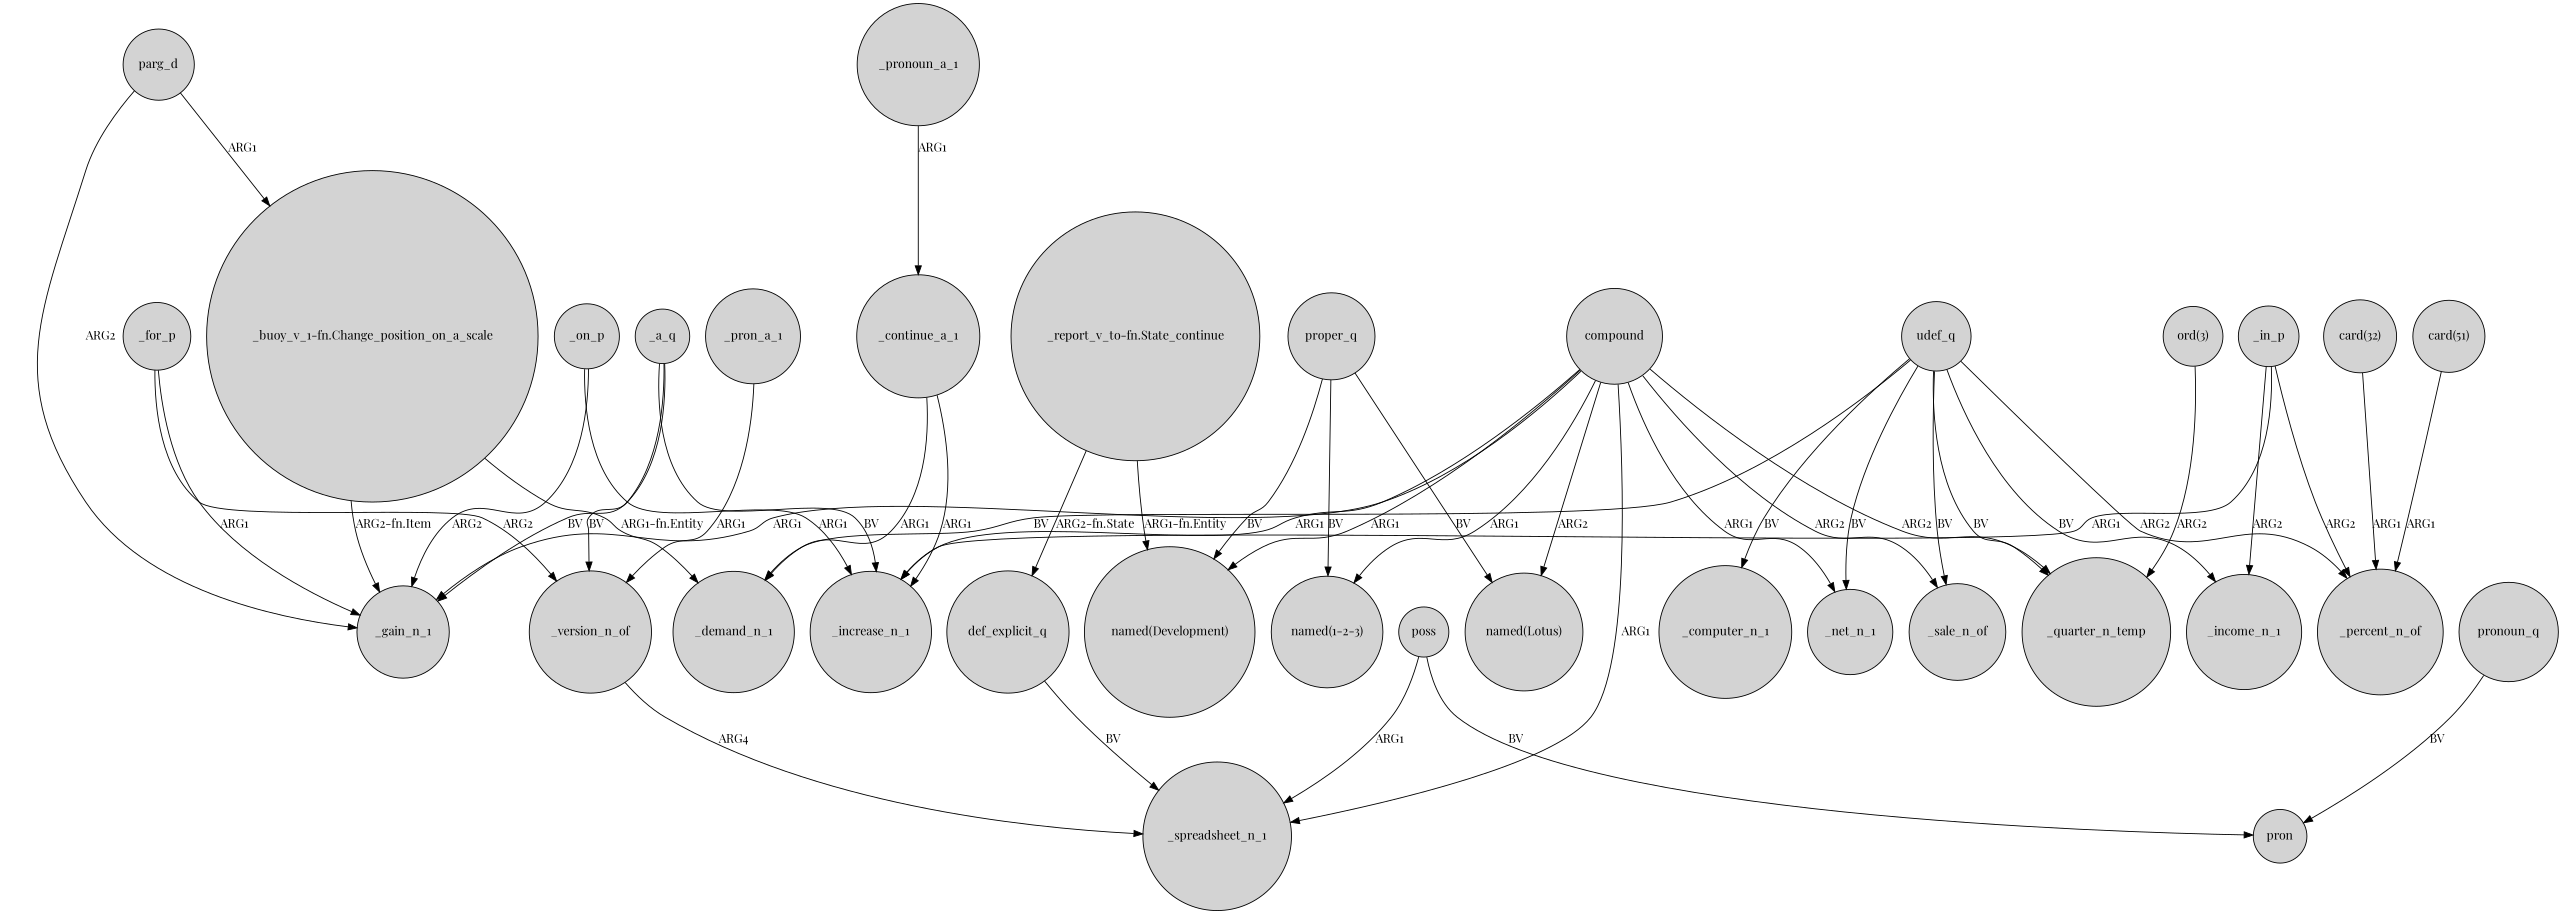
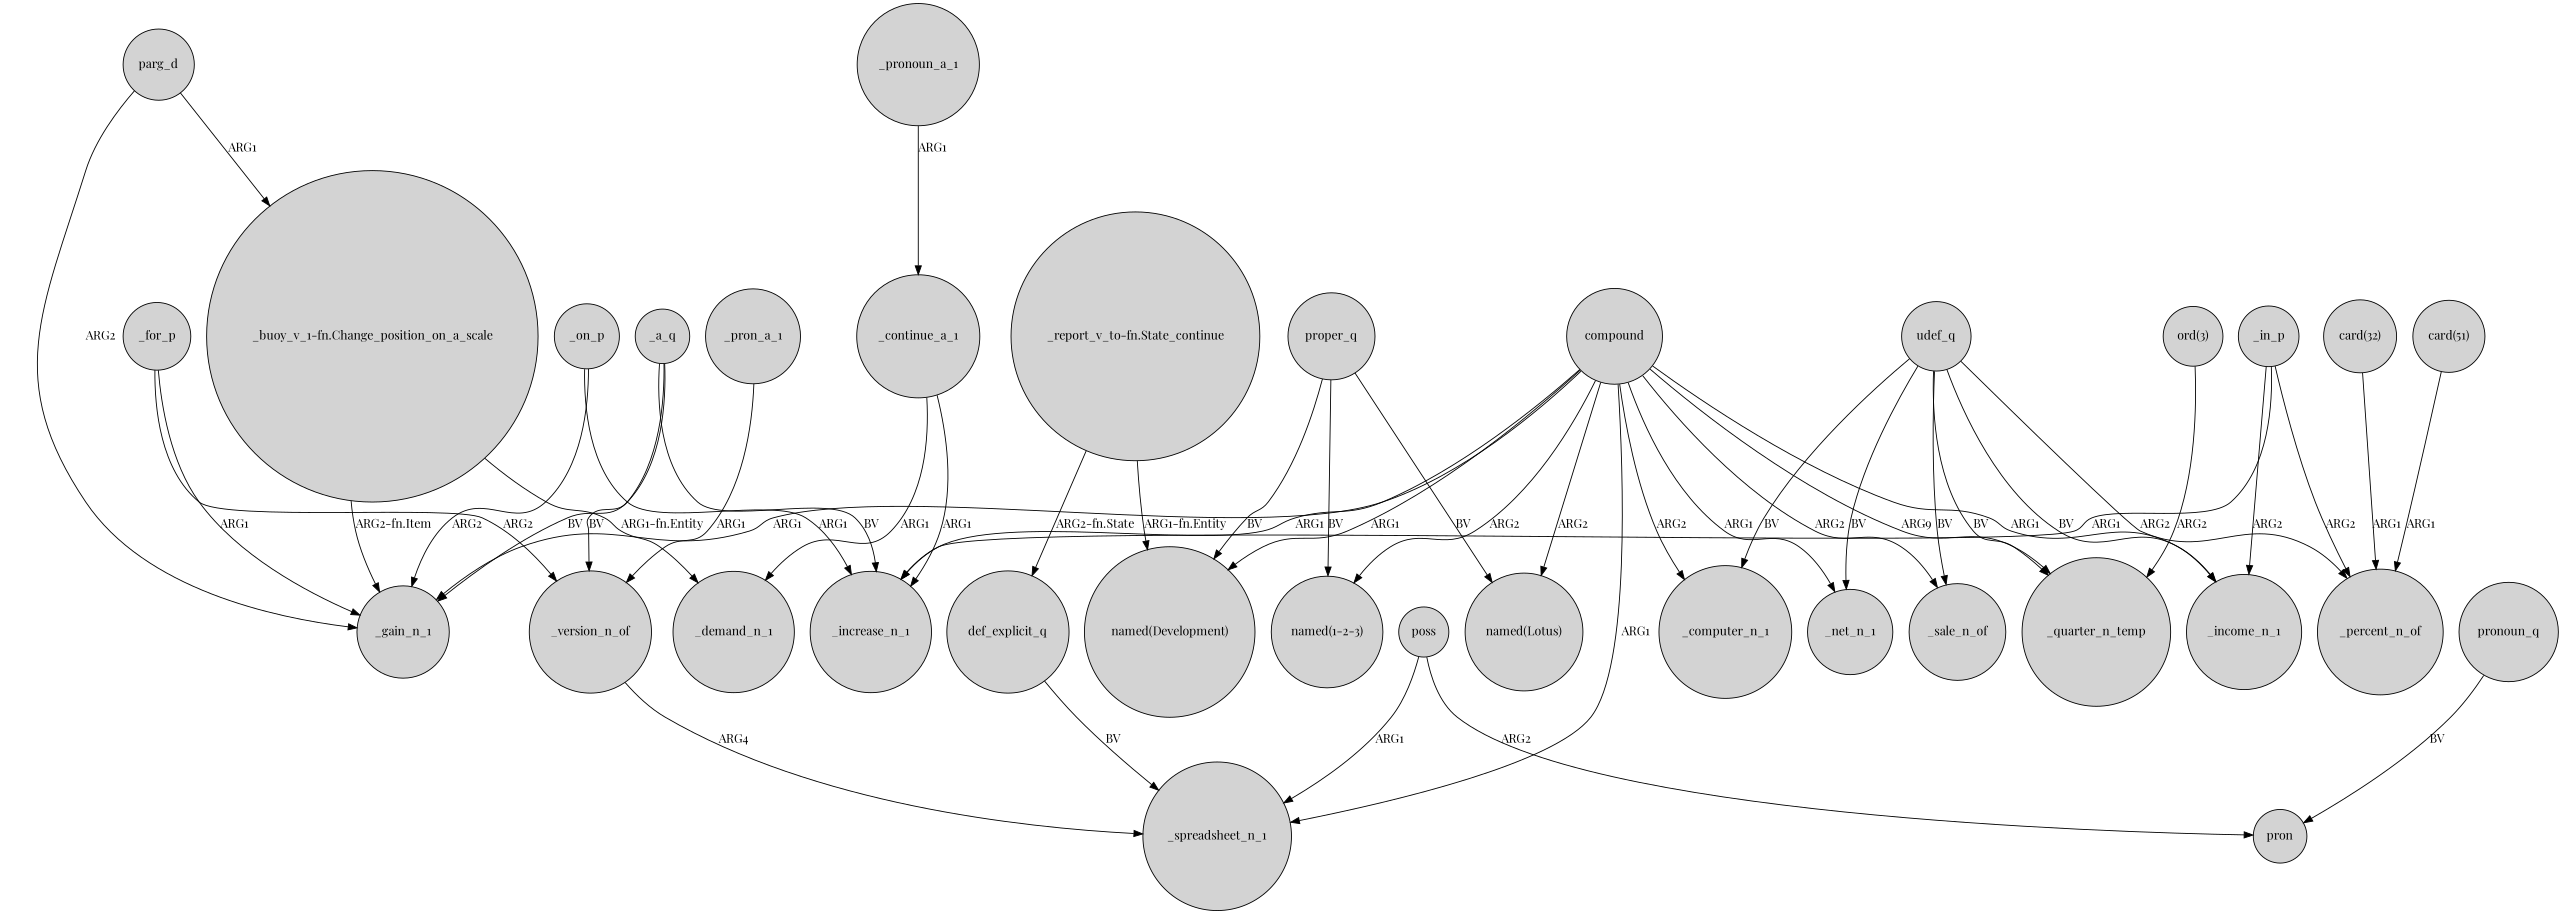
edge "compound" -> "_computer_n_1": added, label "ARG2"
edge "compound" -> "_income_n_1": added, label "ARG1"
edge "udef_q" -> "_demand_n_1": removed, label "BV"
edge "compound" -> "named(1-2-3)": label "ARG1" -> "ARG2"
edge "compound" -> "_quarter_n_temp": label "ARG2" -> "ARG9"
edge "poss" -> "pron": label "BV" -> "ARG2"
